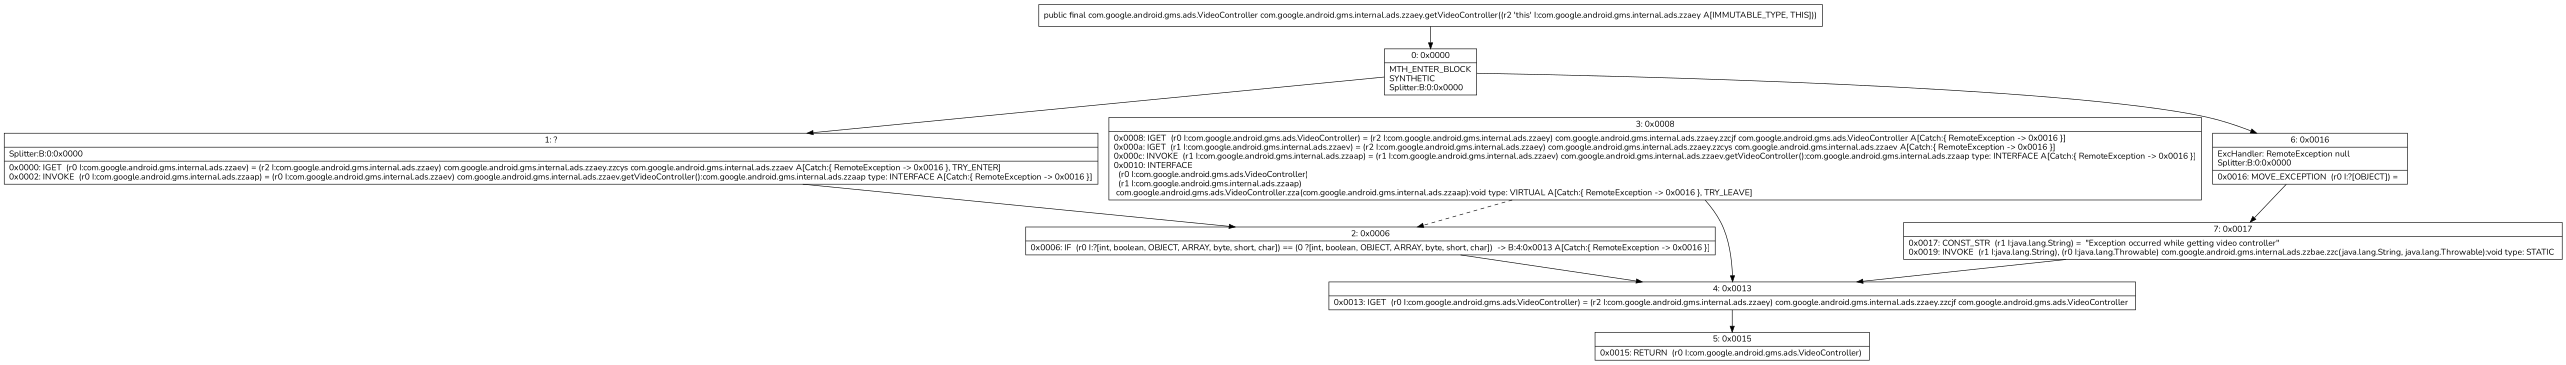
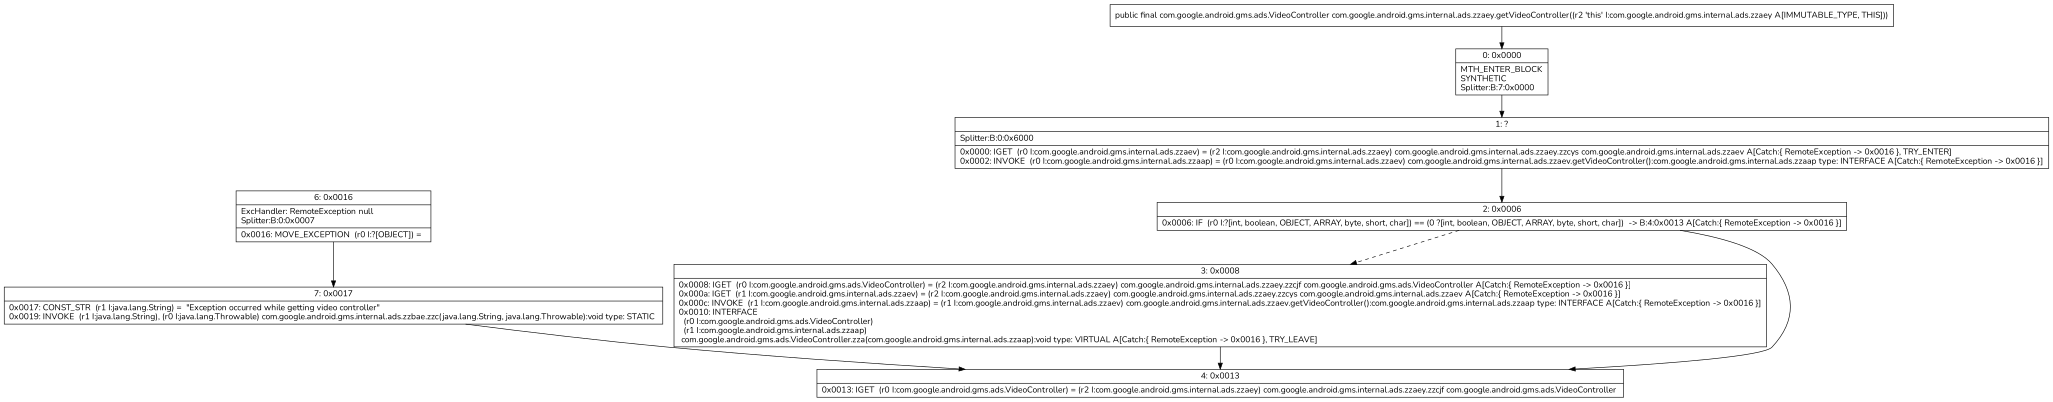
edge "0: 0x0000" -> "6: 0x0016": removed
node "0: 0x0000": text "Splitter:B:0:0x0000" -> "Splitter:B:7:0x0000"
node "1: ?": text "Splitter:B:0:0x0000" -> "Splitter:B:0:0x6000"
node "6: 0x0016": text "Splitter:B:0:0x0000" -> "Splitter:B:0:0x0007"
edge "3: 0x0008" -> "2: 0x0006": reversed
node "5: 0x0015": removed
